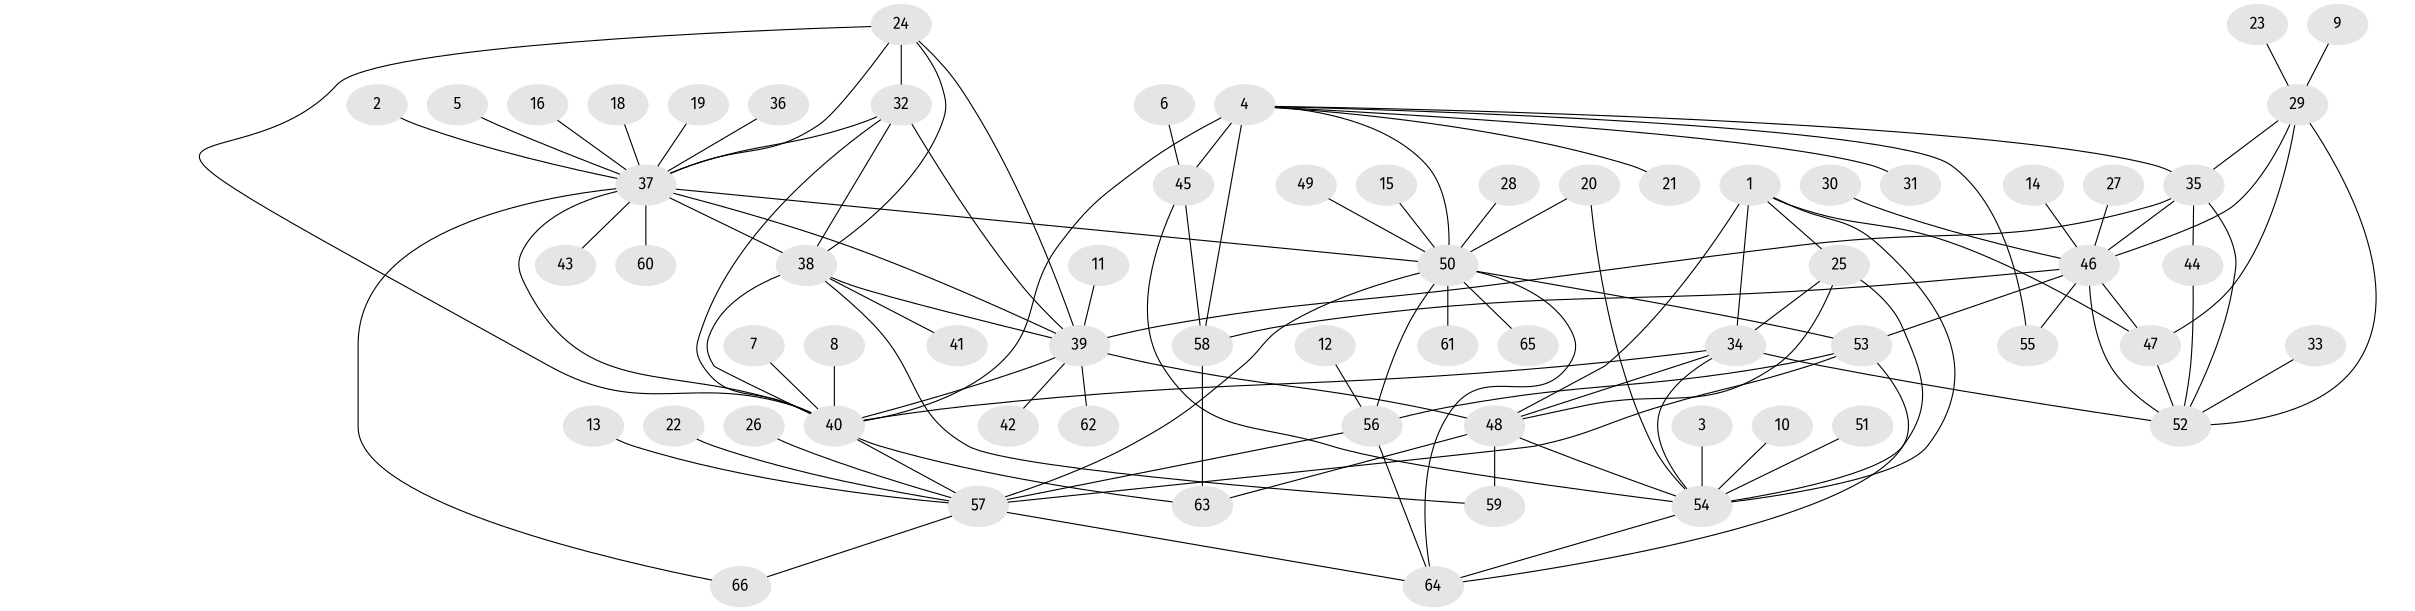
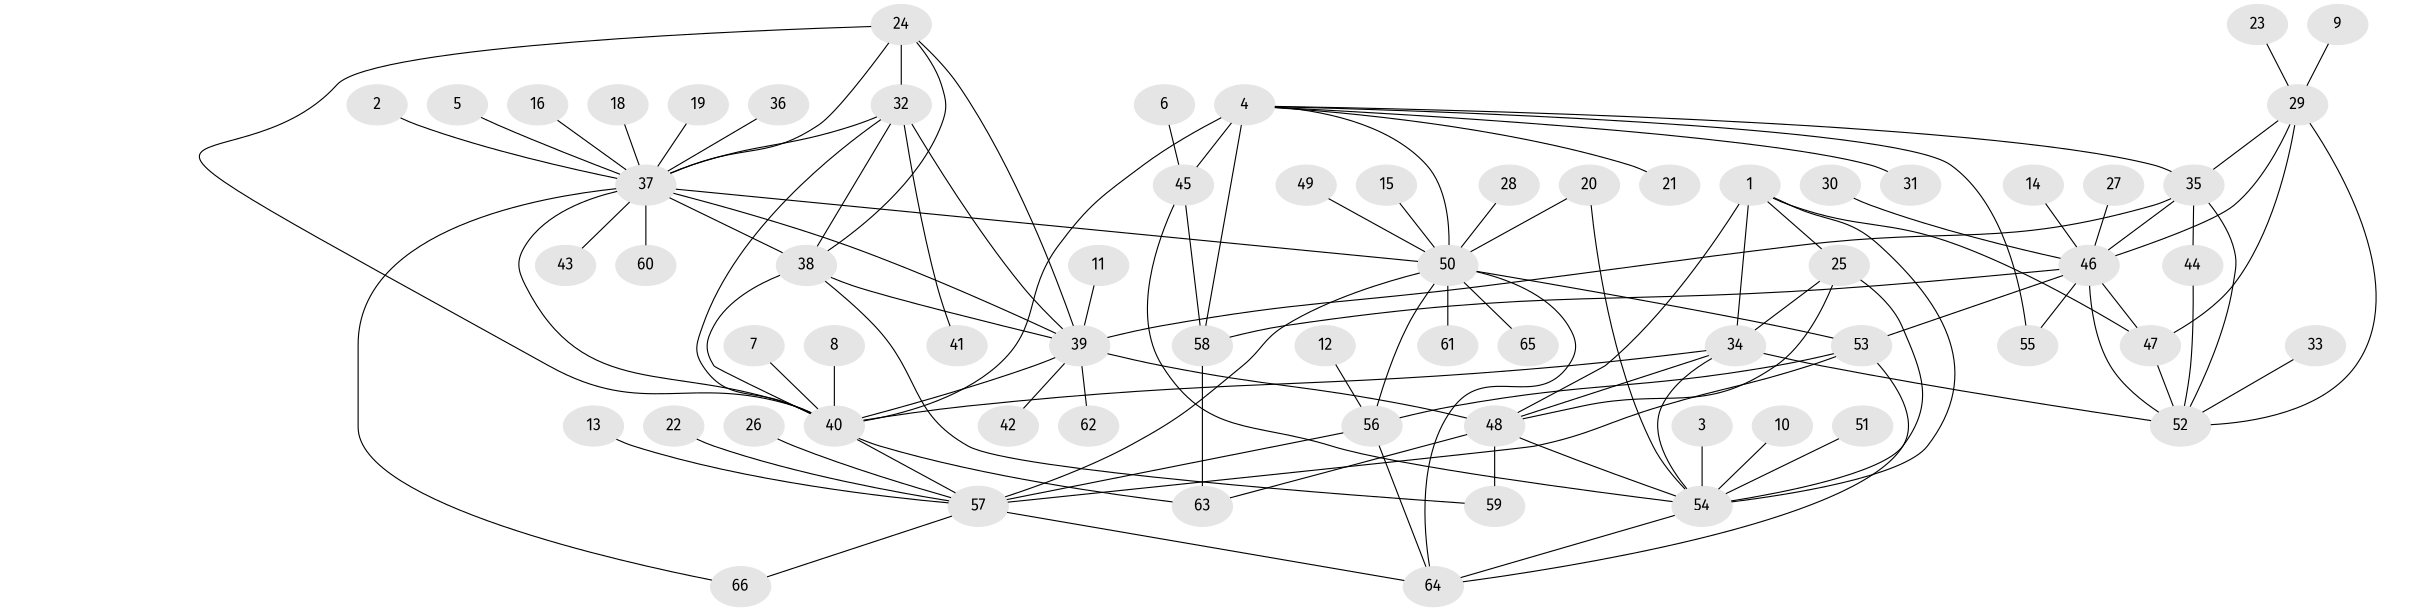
edge "38" -- "41": now "32" -- "41"
